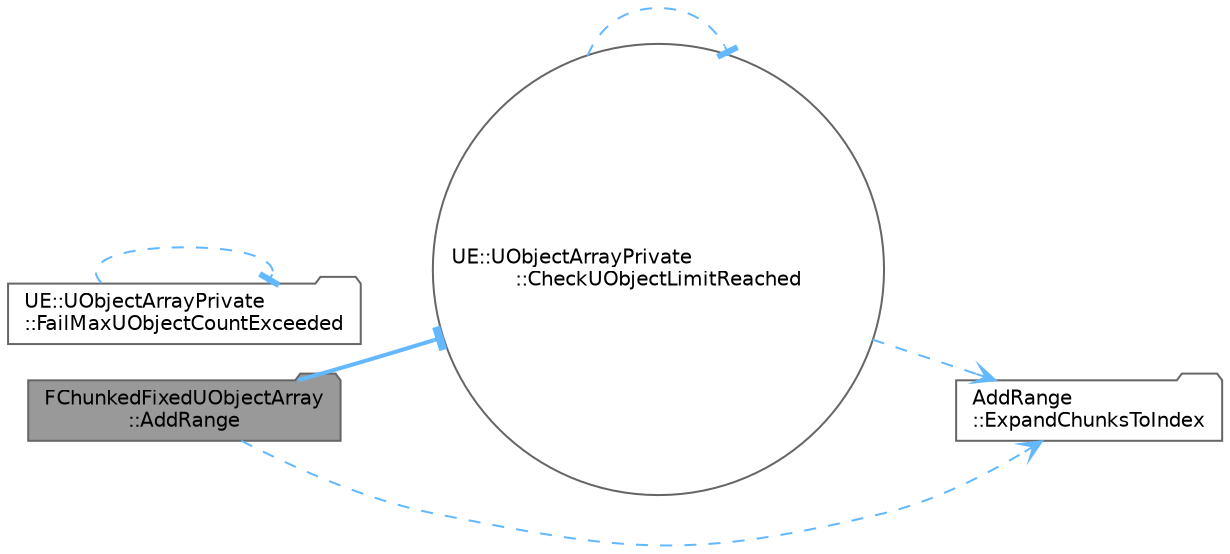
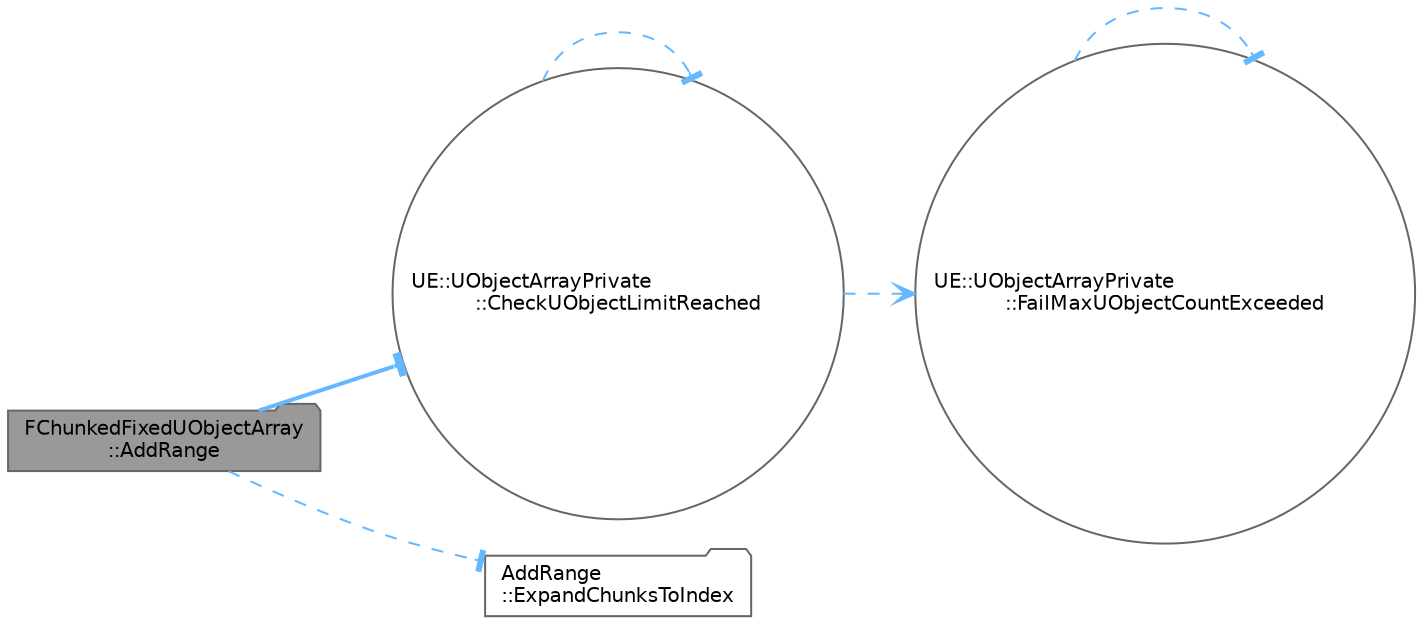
node "UE::UObjectArrayPrivate ::FailMaxUObjectCountExceeded": shape folder -> circle
edge "UE::UObjectArrayPrivate ::CheckUObjectLimitReached" -> "AddRange ::ExpandChunksToIndex": now "UE::UObjectArrayPrivate ::CheckUObjectLimitReached" -> "UE::UObjectArrayPrivate ::FailMaxUObjectCountExceeded"
edge "FChunkedFixedUObjectArray ::AddRange" -> "AddRange ::ExpandChunksToIndex": arrowhead vee -> tee
